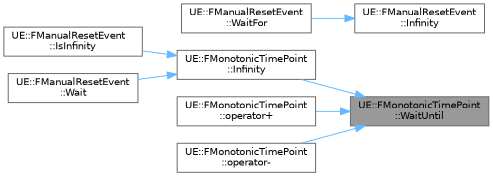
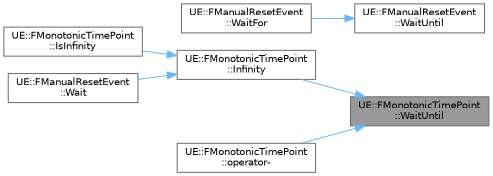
node "UE::FManualResetEvent ::Infinity": label "UE::FManualResetEvent ::Infinity" -> "UE::FManualResetEvent ::WaitUntil"
node "UE::FManualResetEvent ::IsInfinity": label "UE::FManualResetEvent ::IsInfinity" -> "UE::FMonotonicTimePoint ::IsInfinity"
node "UE::FMonotonicTimePoint ::operator+": removed
